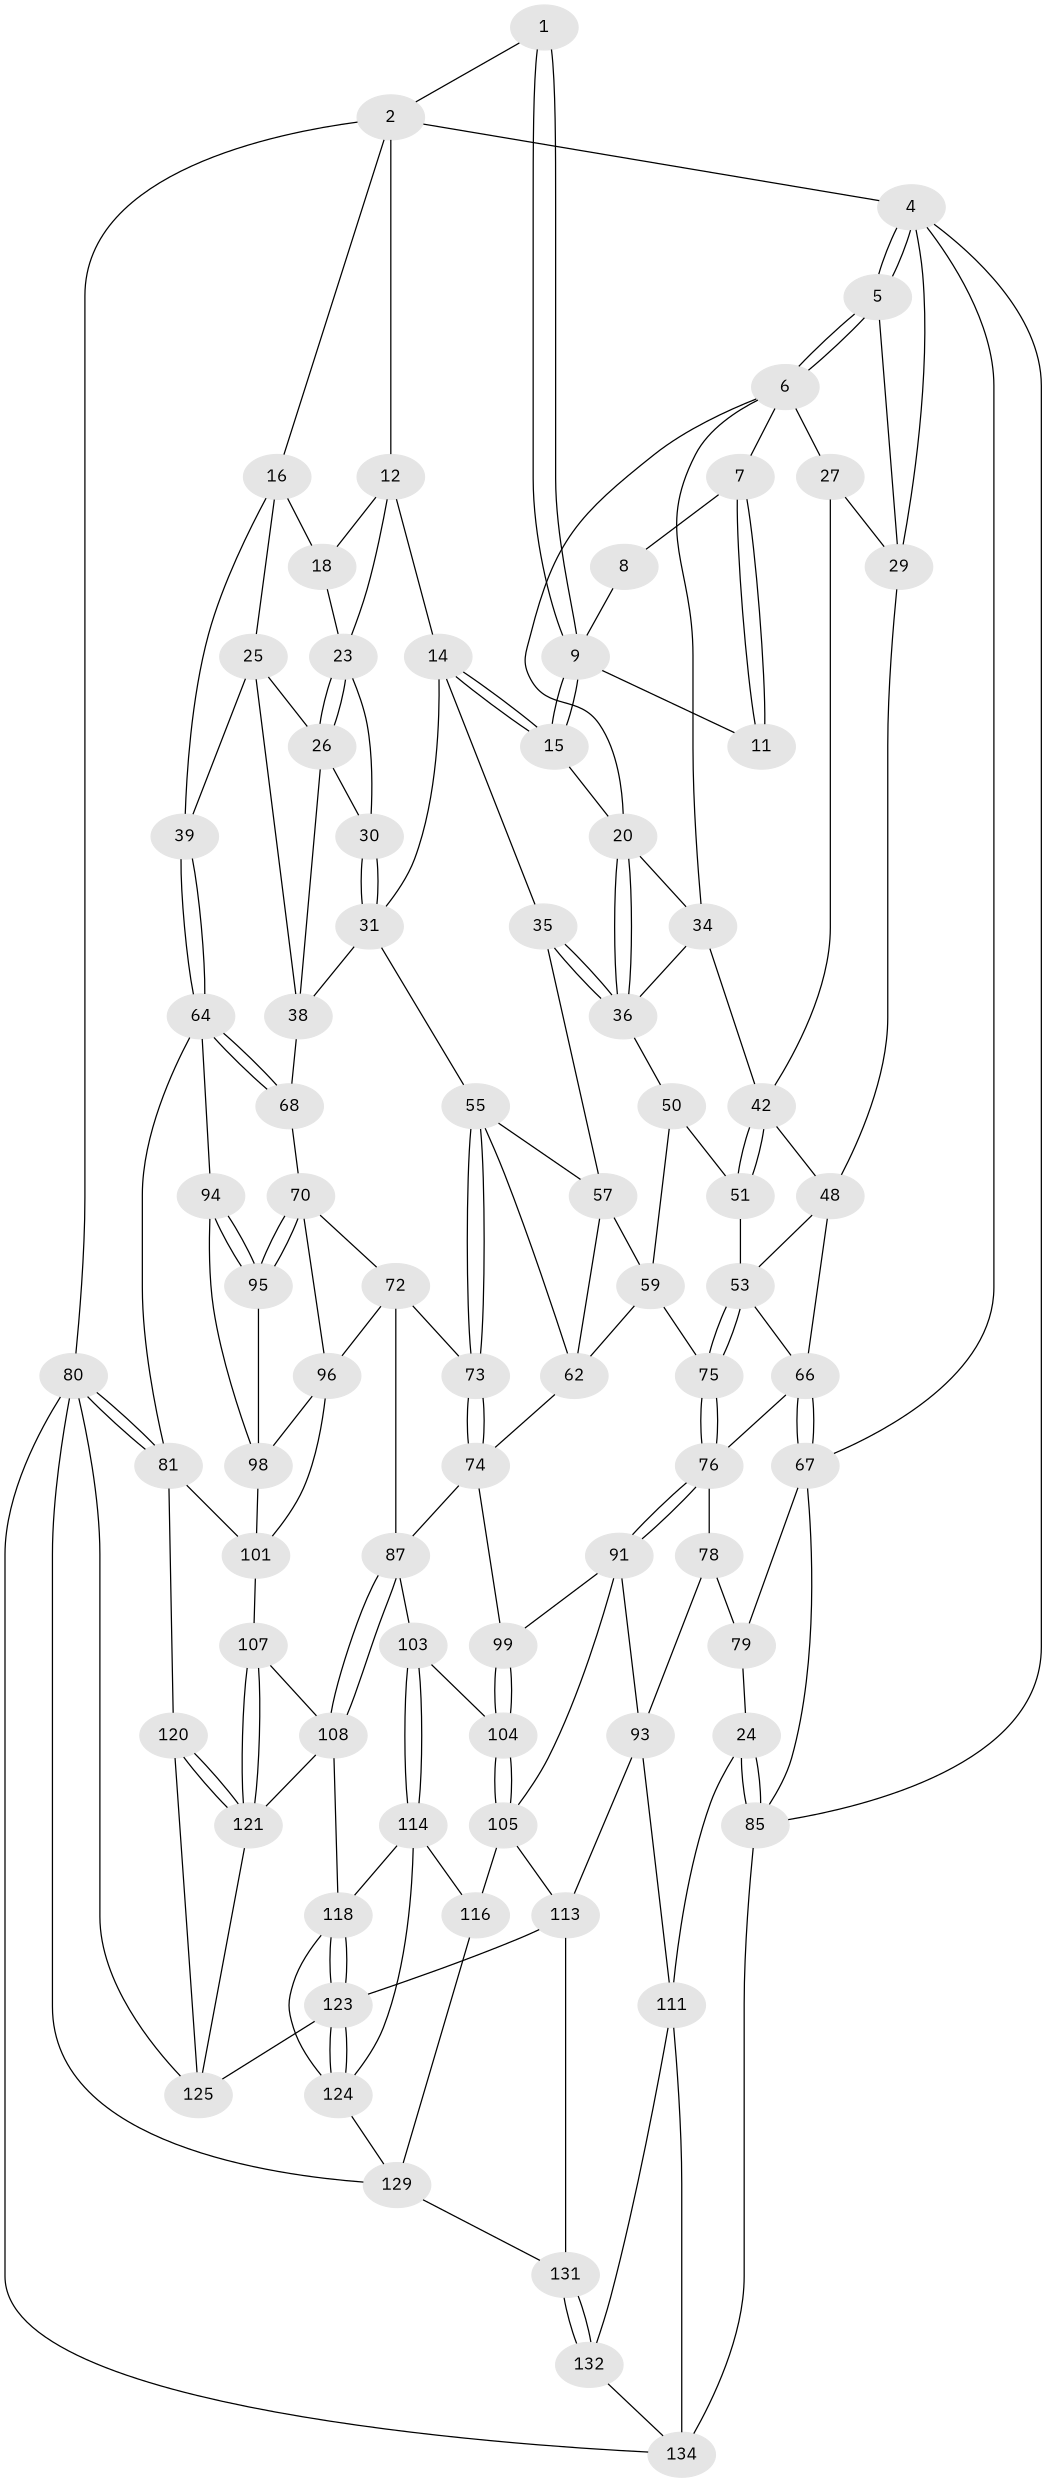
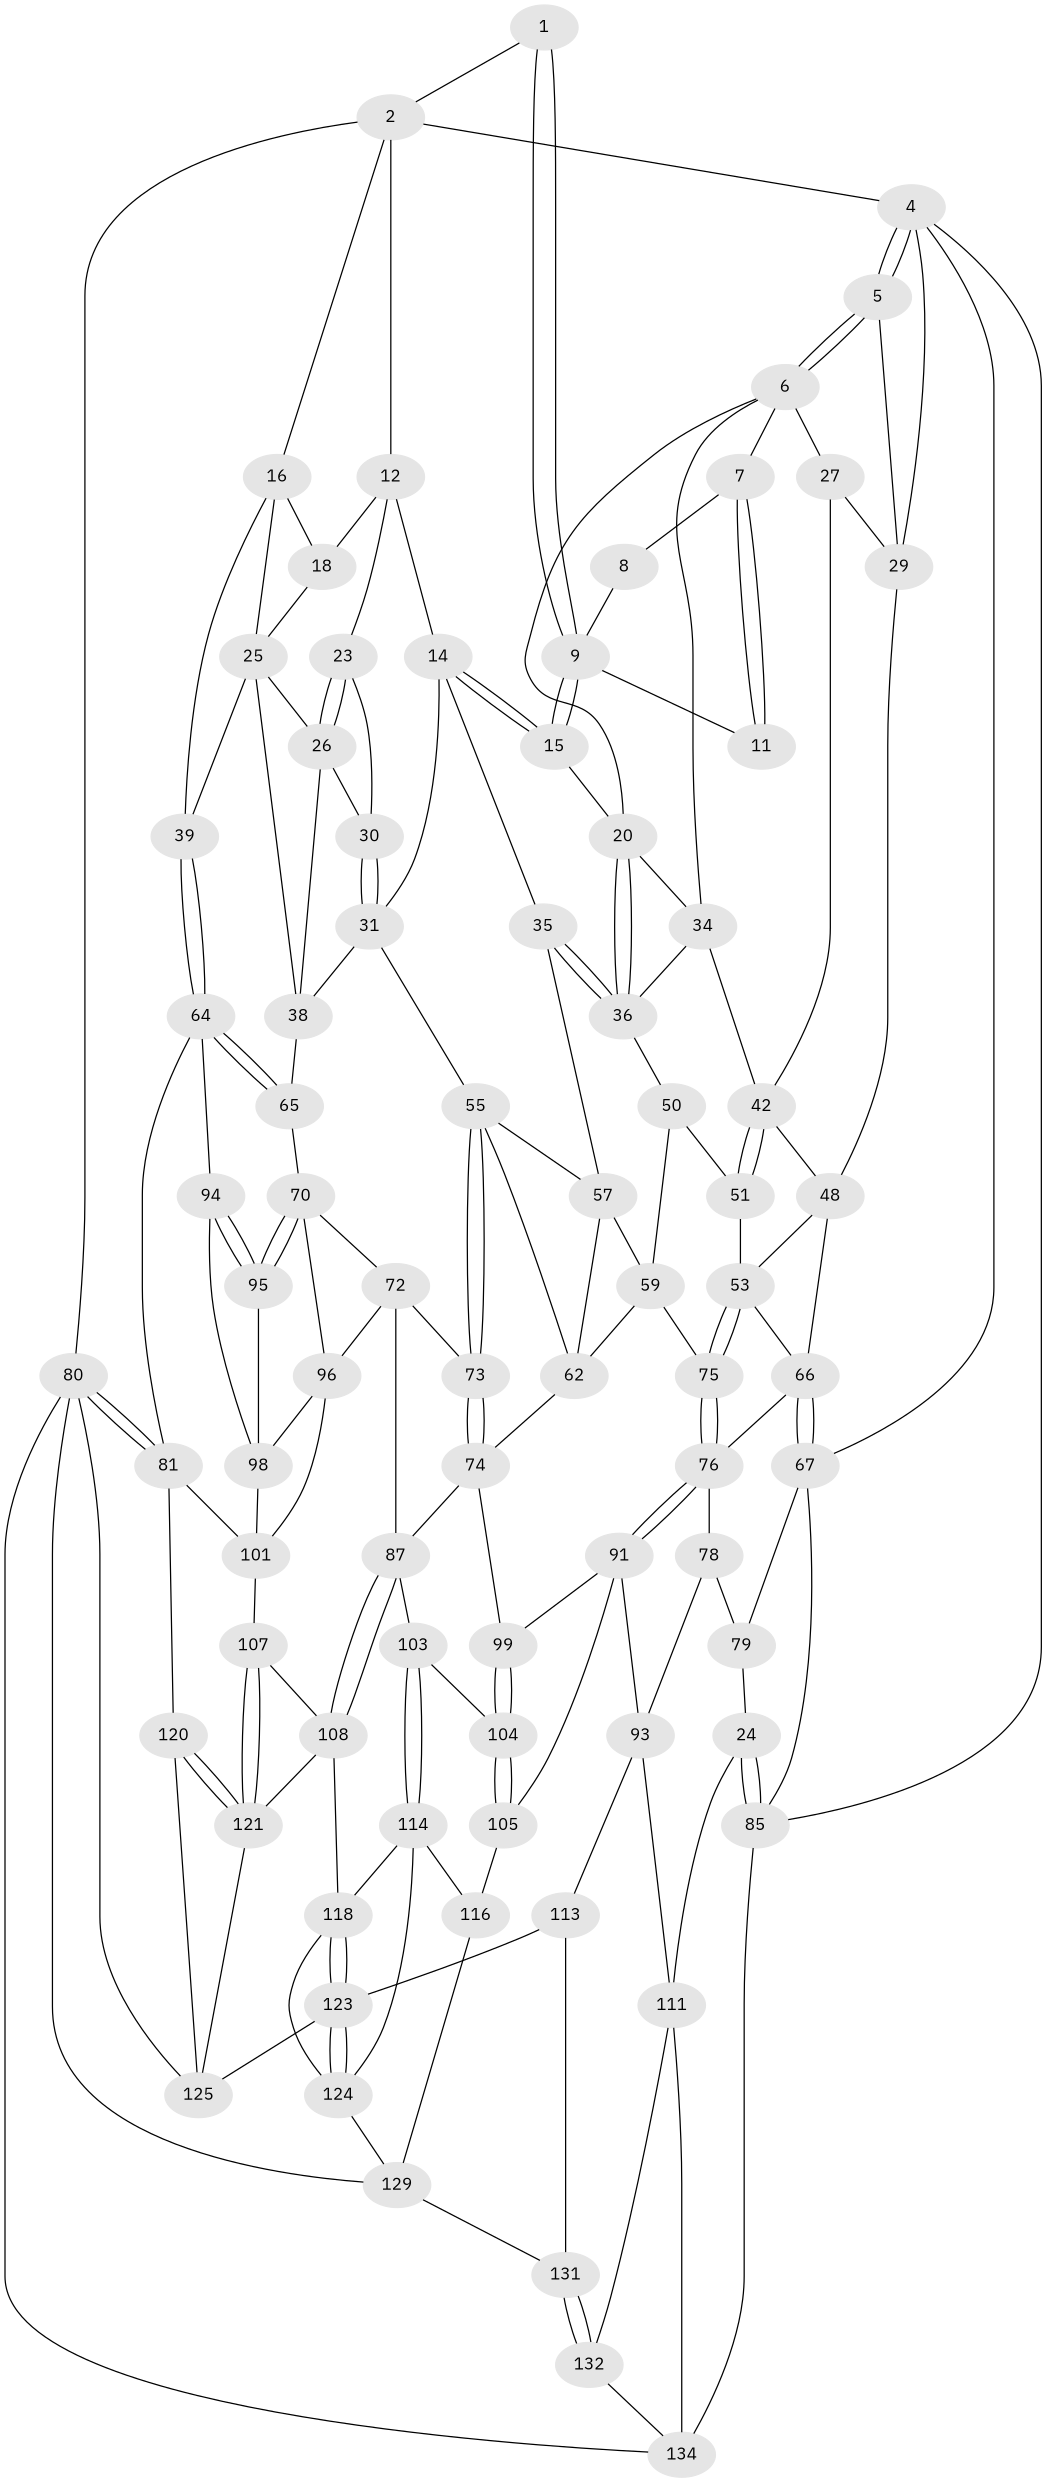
edge "18" -- "23": now "18" -- "25"
node "68": label "68" -> "65"
edge "105" -- "113": removed
